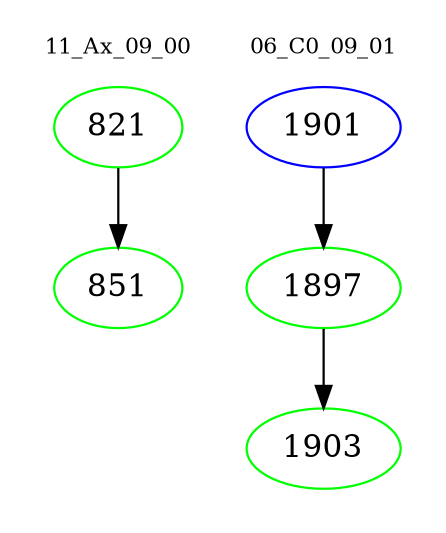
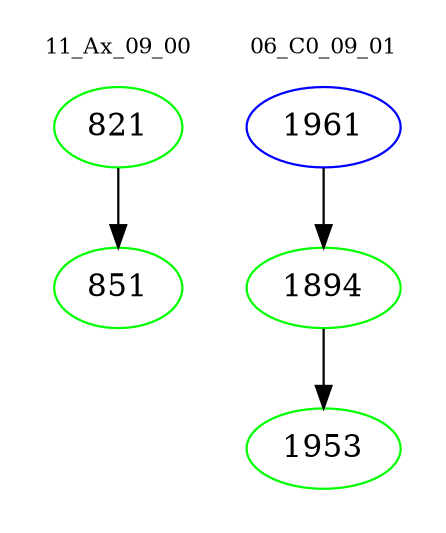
node "1901": label "1901" -> "1961"
node "1897": label "1897" -> "1894"
node "1903": label "1903" -> "1953"
